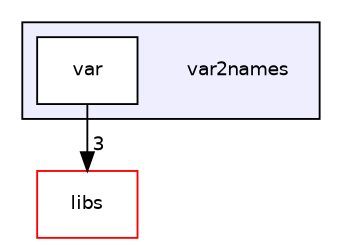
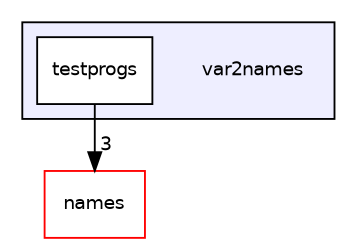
node "var": label "var" -> "testprogs"
node "libs": label "libs" -> "names"
